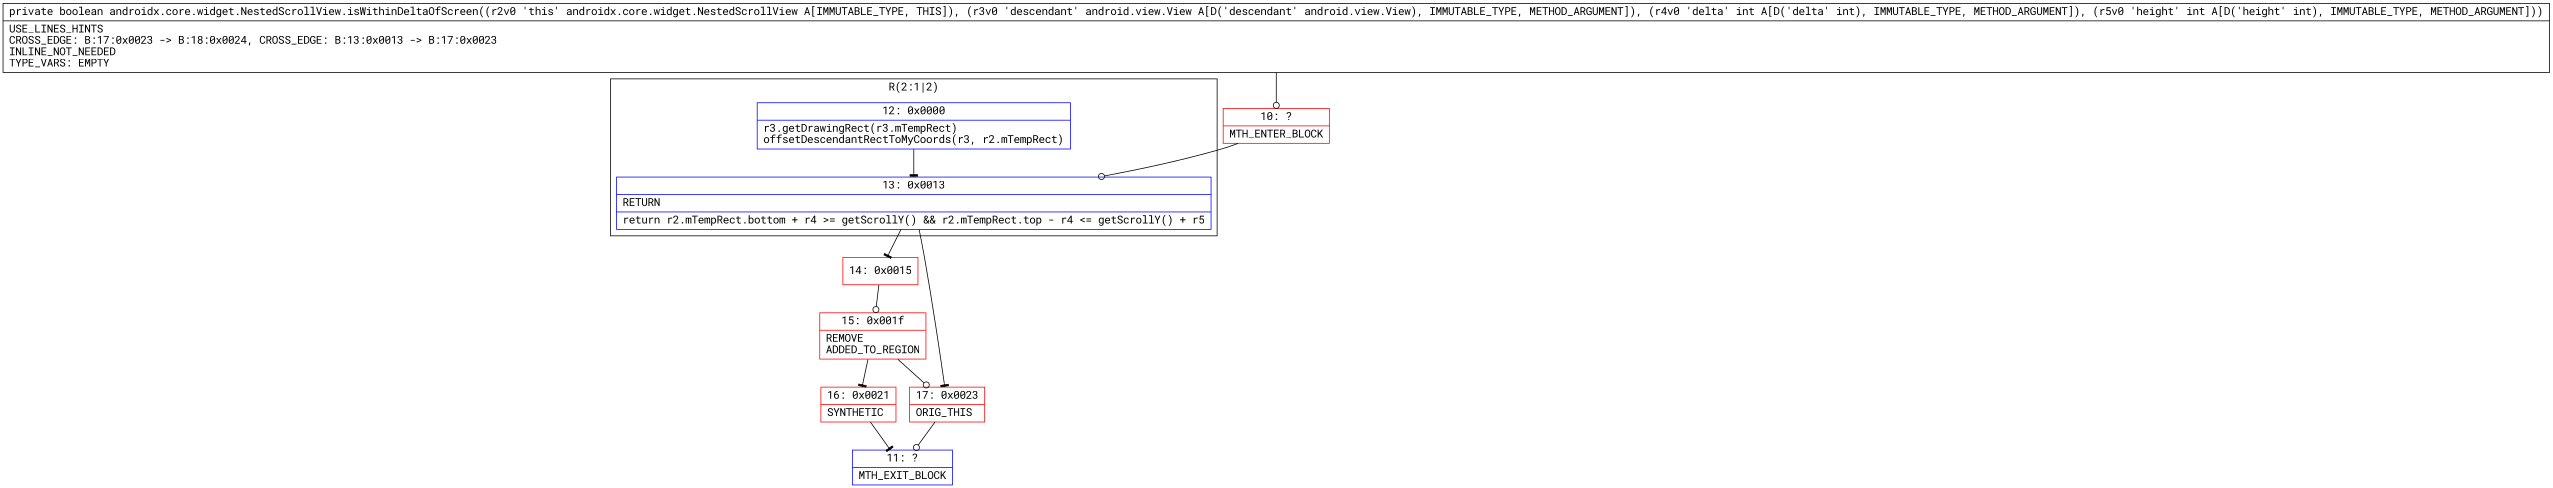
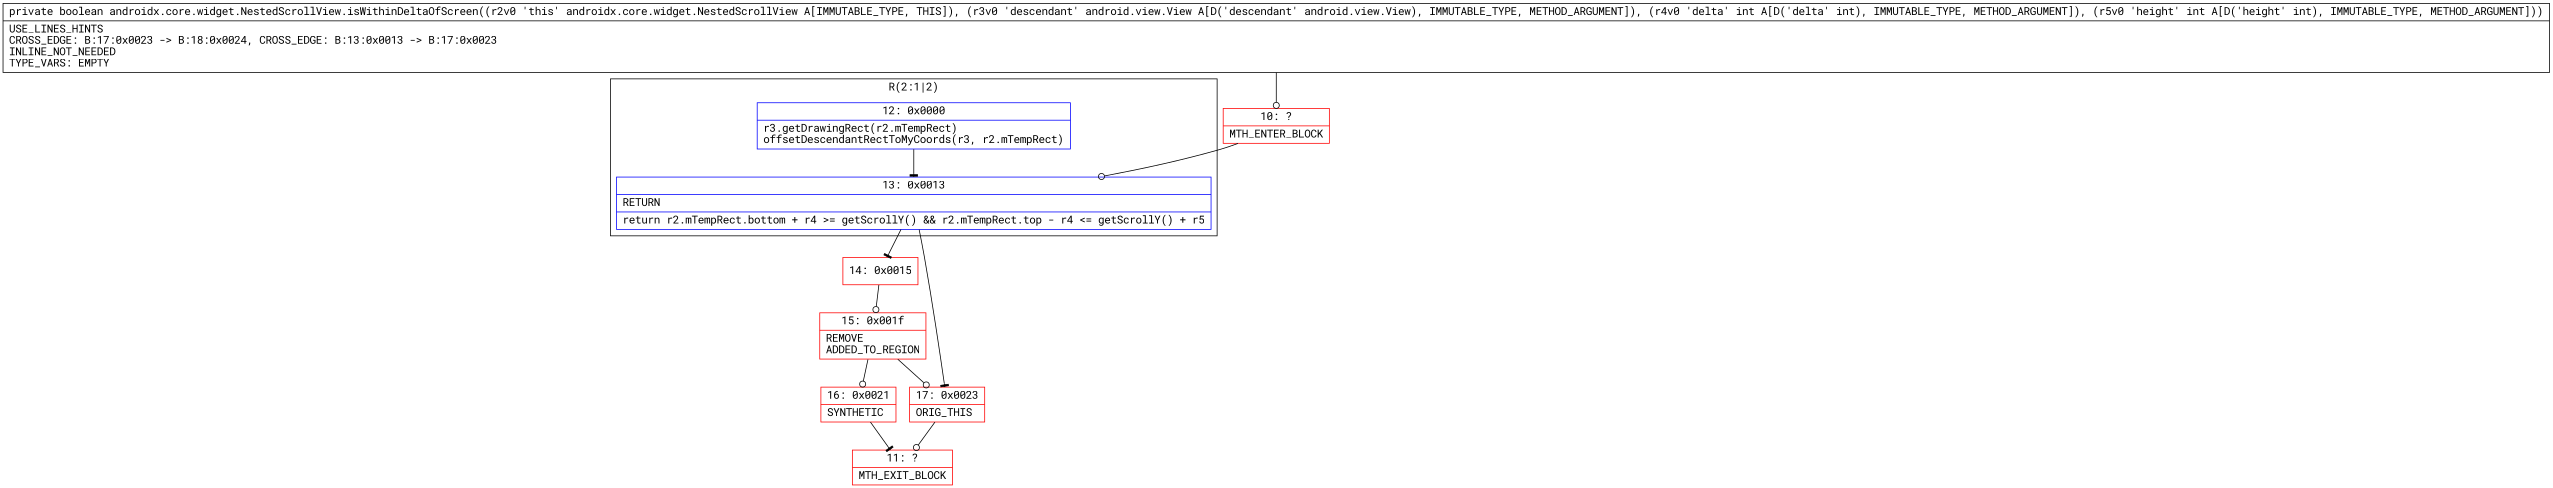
node "12: 0x0000": text "r3.getDrawingRect(r3.mTempRect)" -> "r3.getDrawingRect(r2.mTempRect)"
edge "15: 0x001f" -> "16: 0x0021": arrowhead tee -> odot
node "11: ?": color blue -> red
